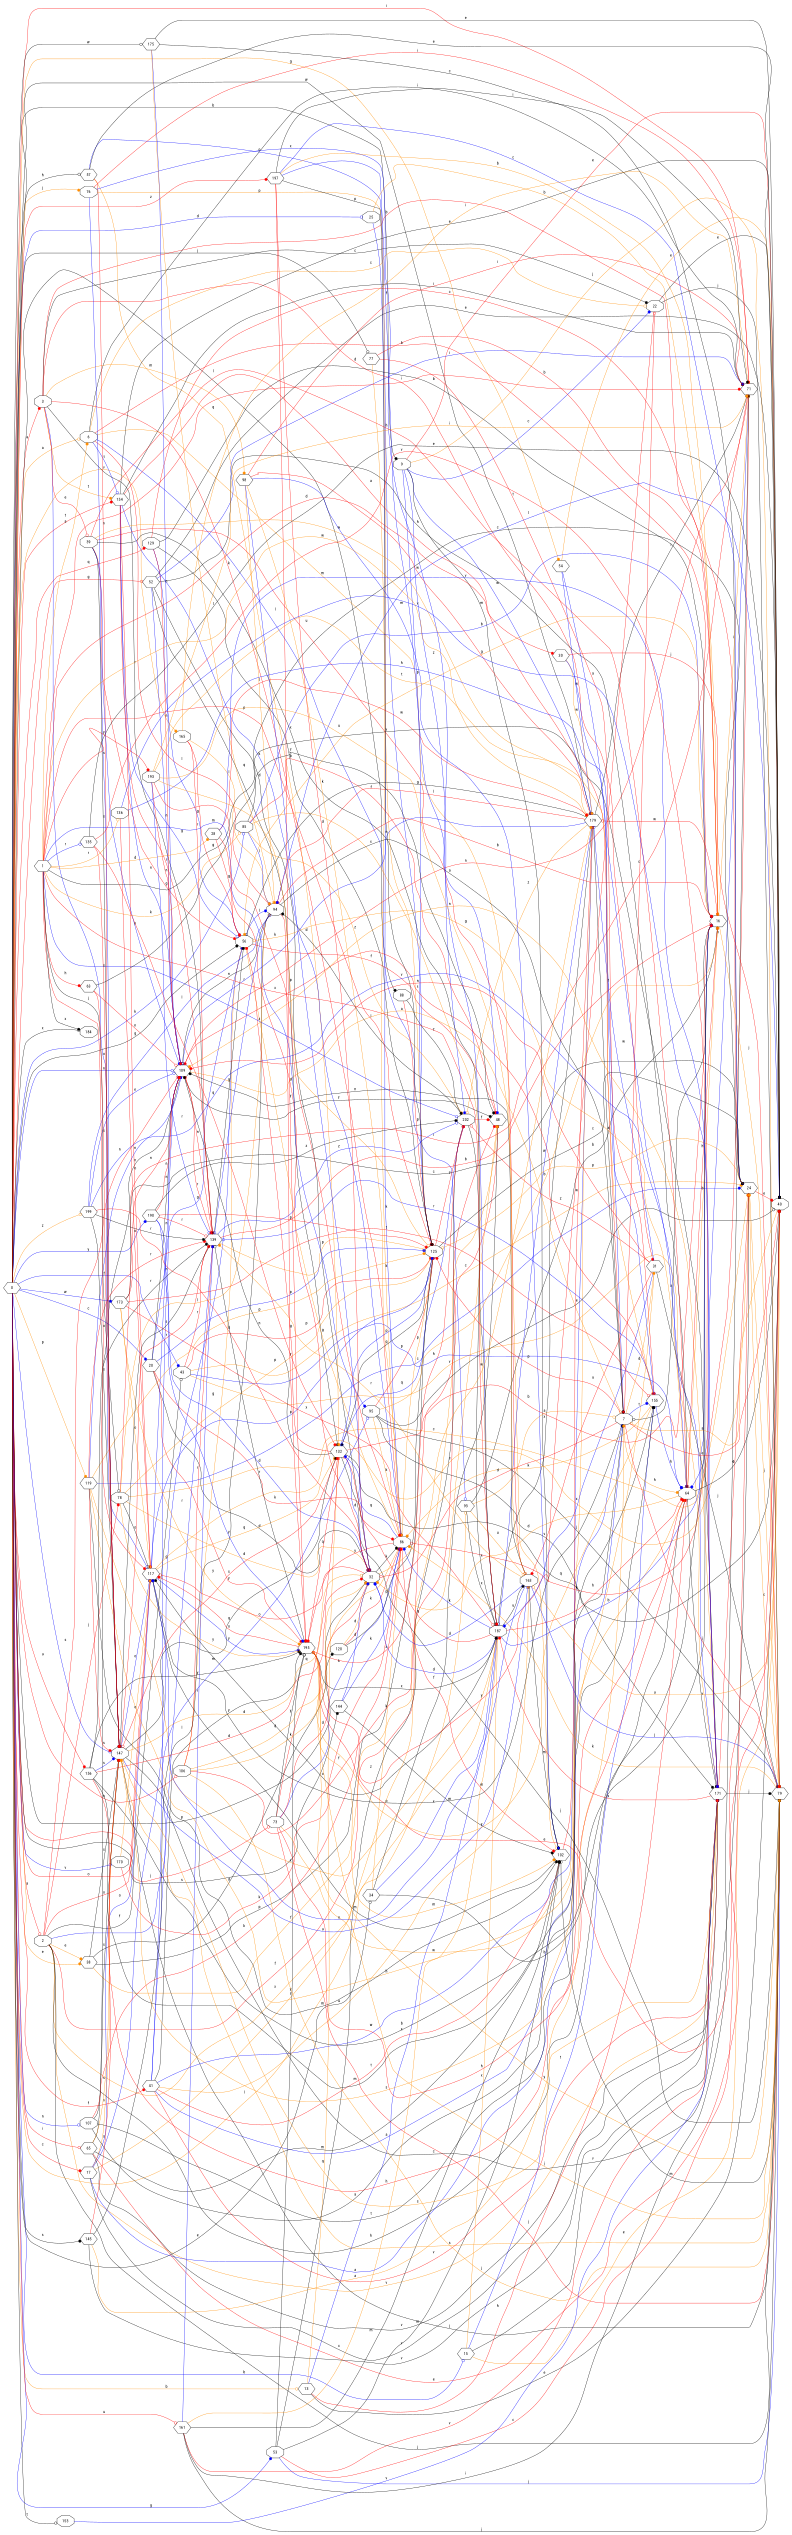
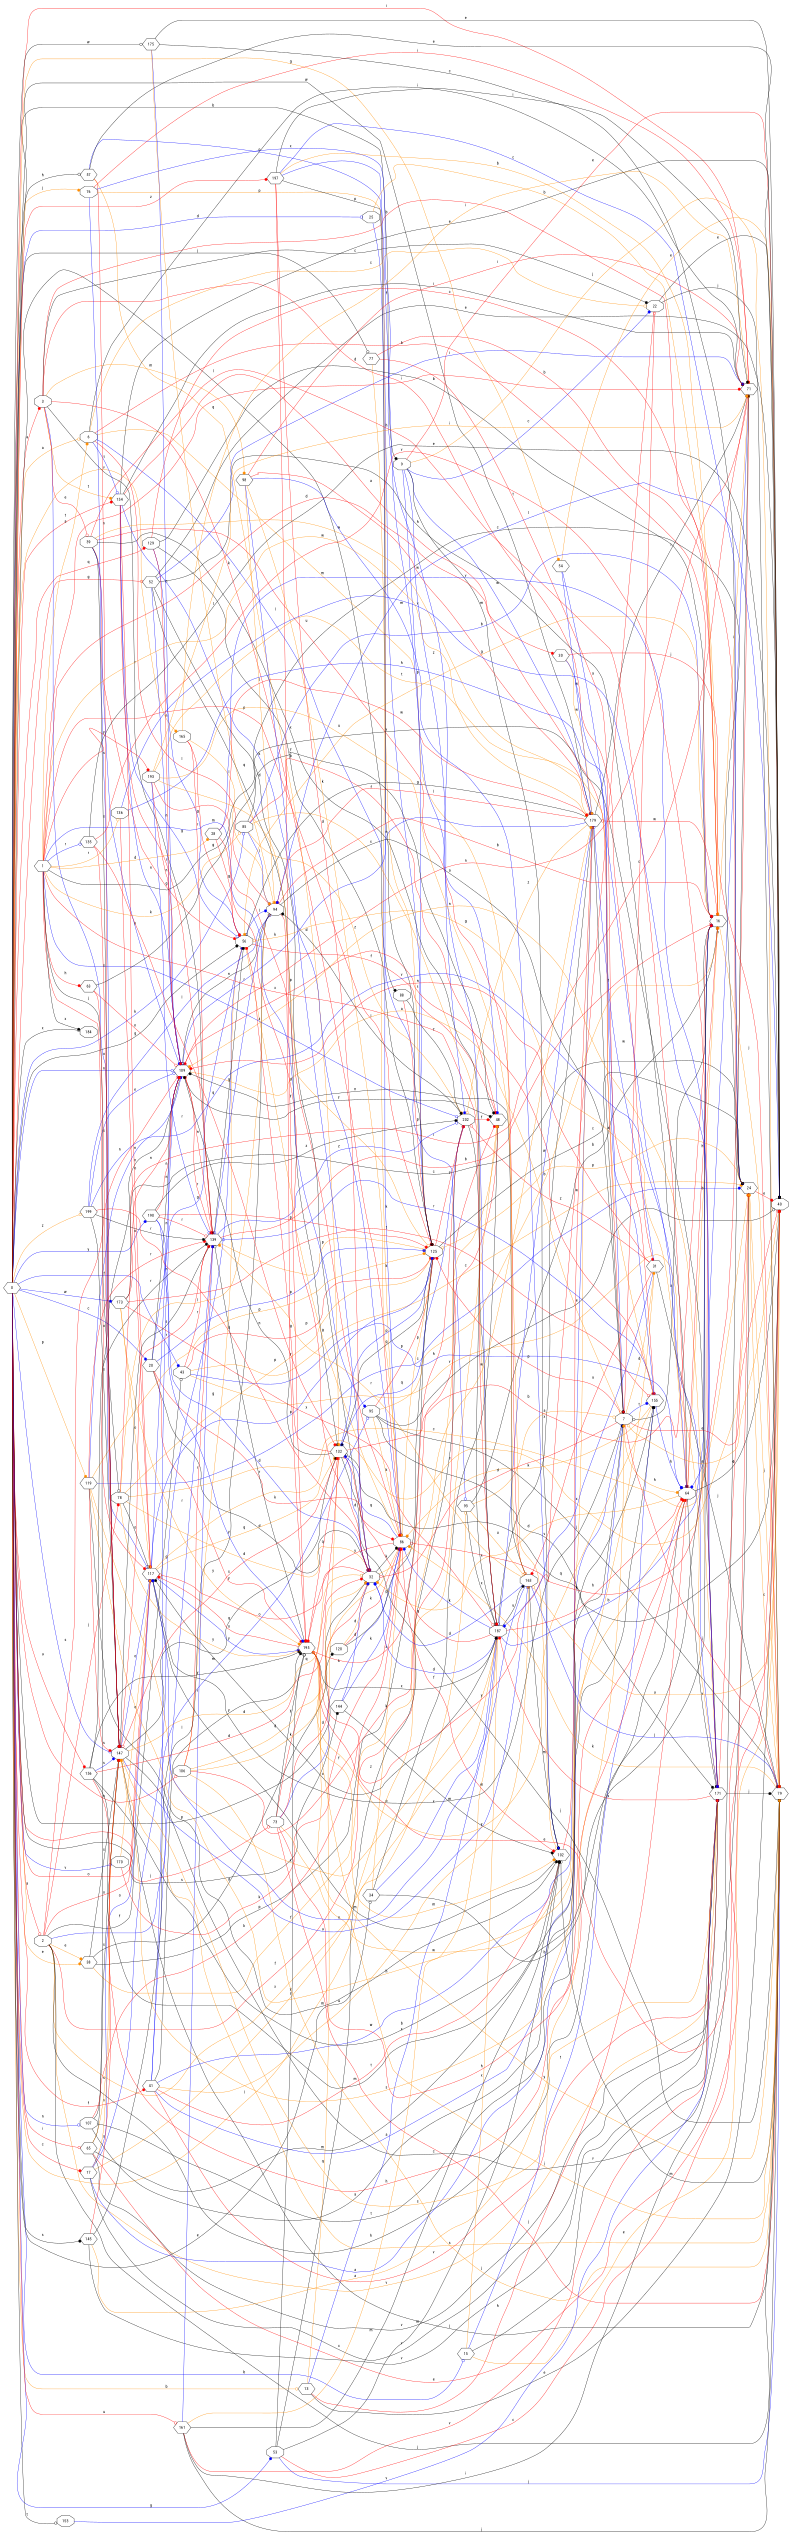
edge "132" -> "40": reversed
